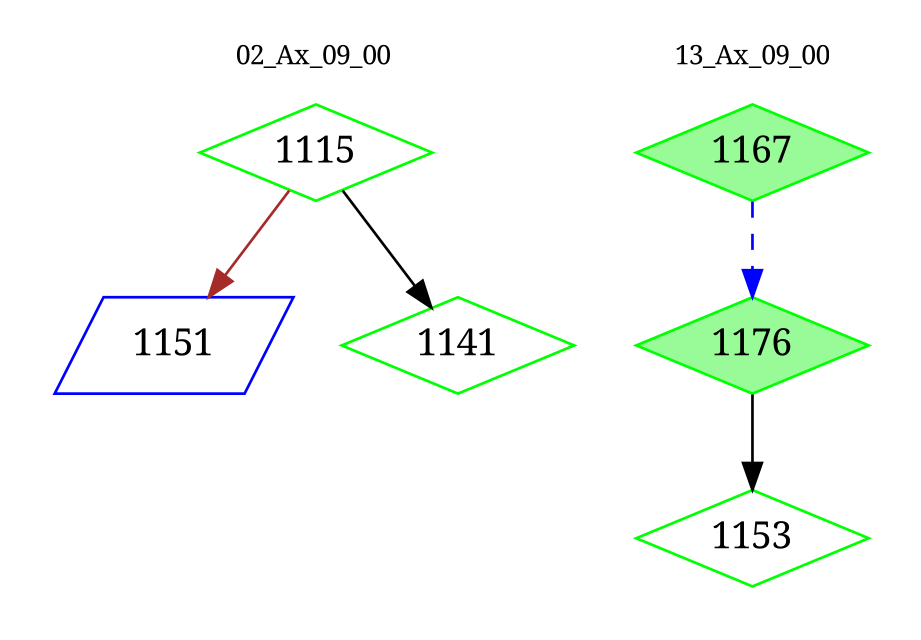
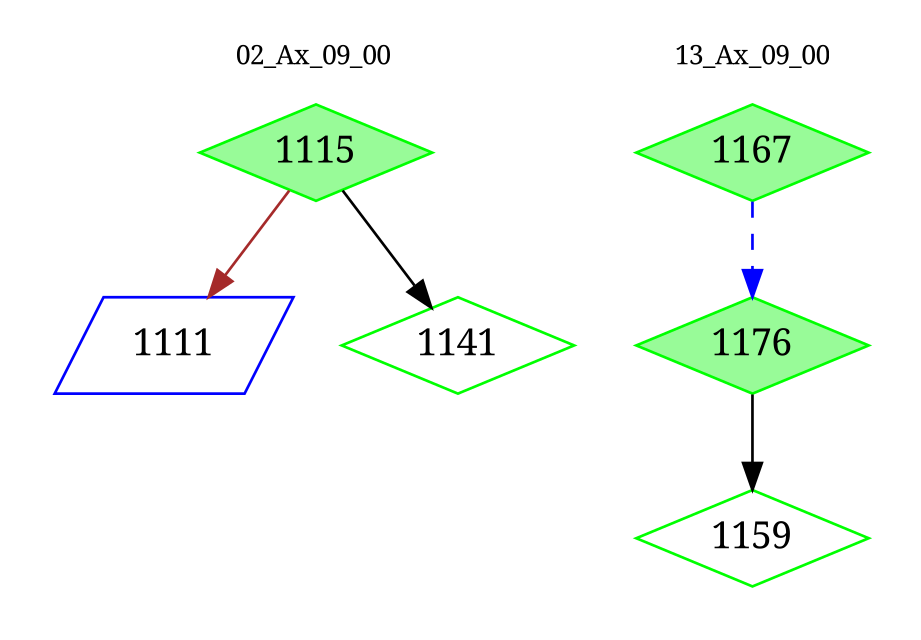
node "1115": fillcolor white -> palegreen
node "1151": label "1151" -> "1111"
node "1153": label "1153" -> "1159"
